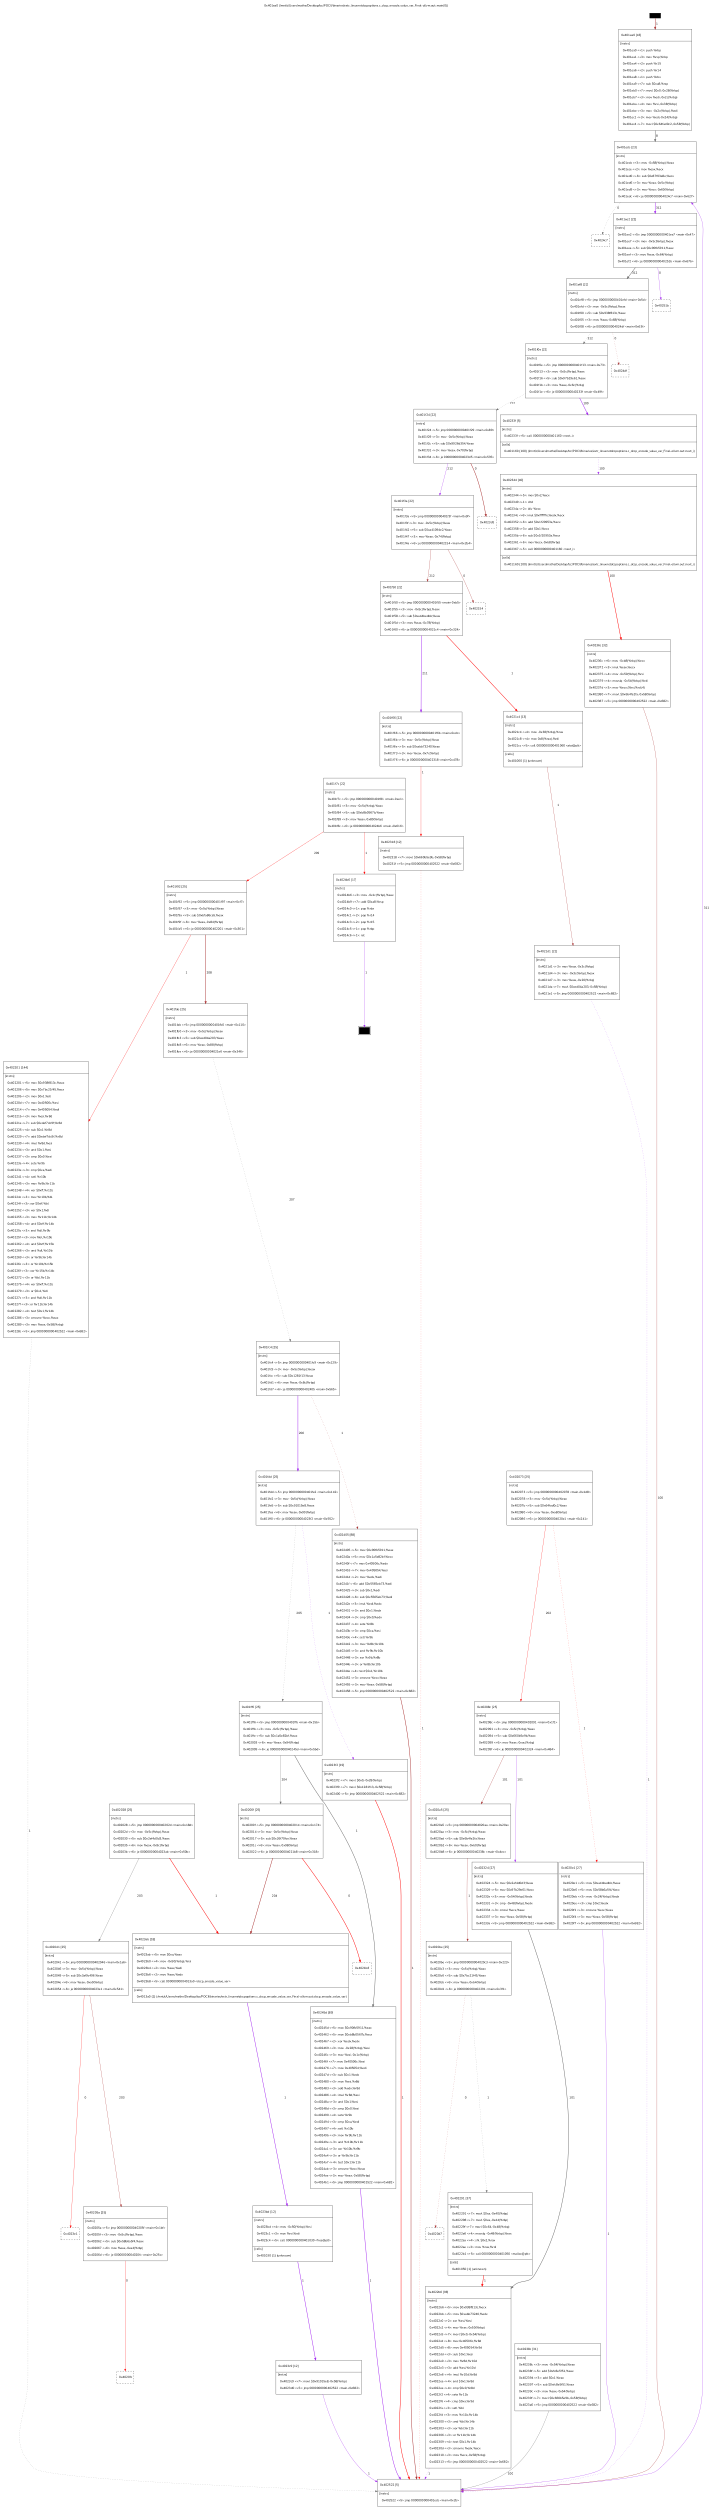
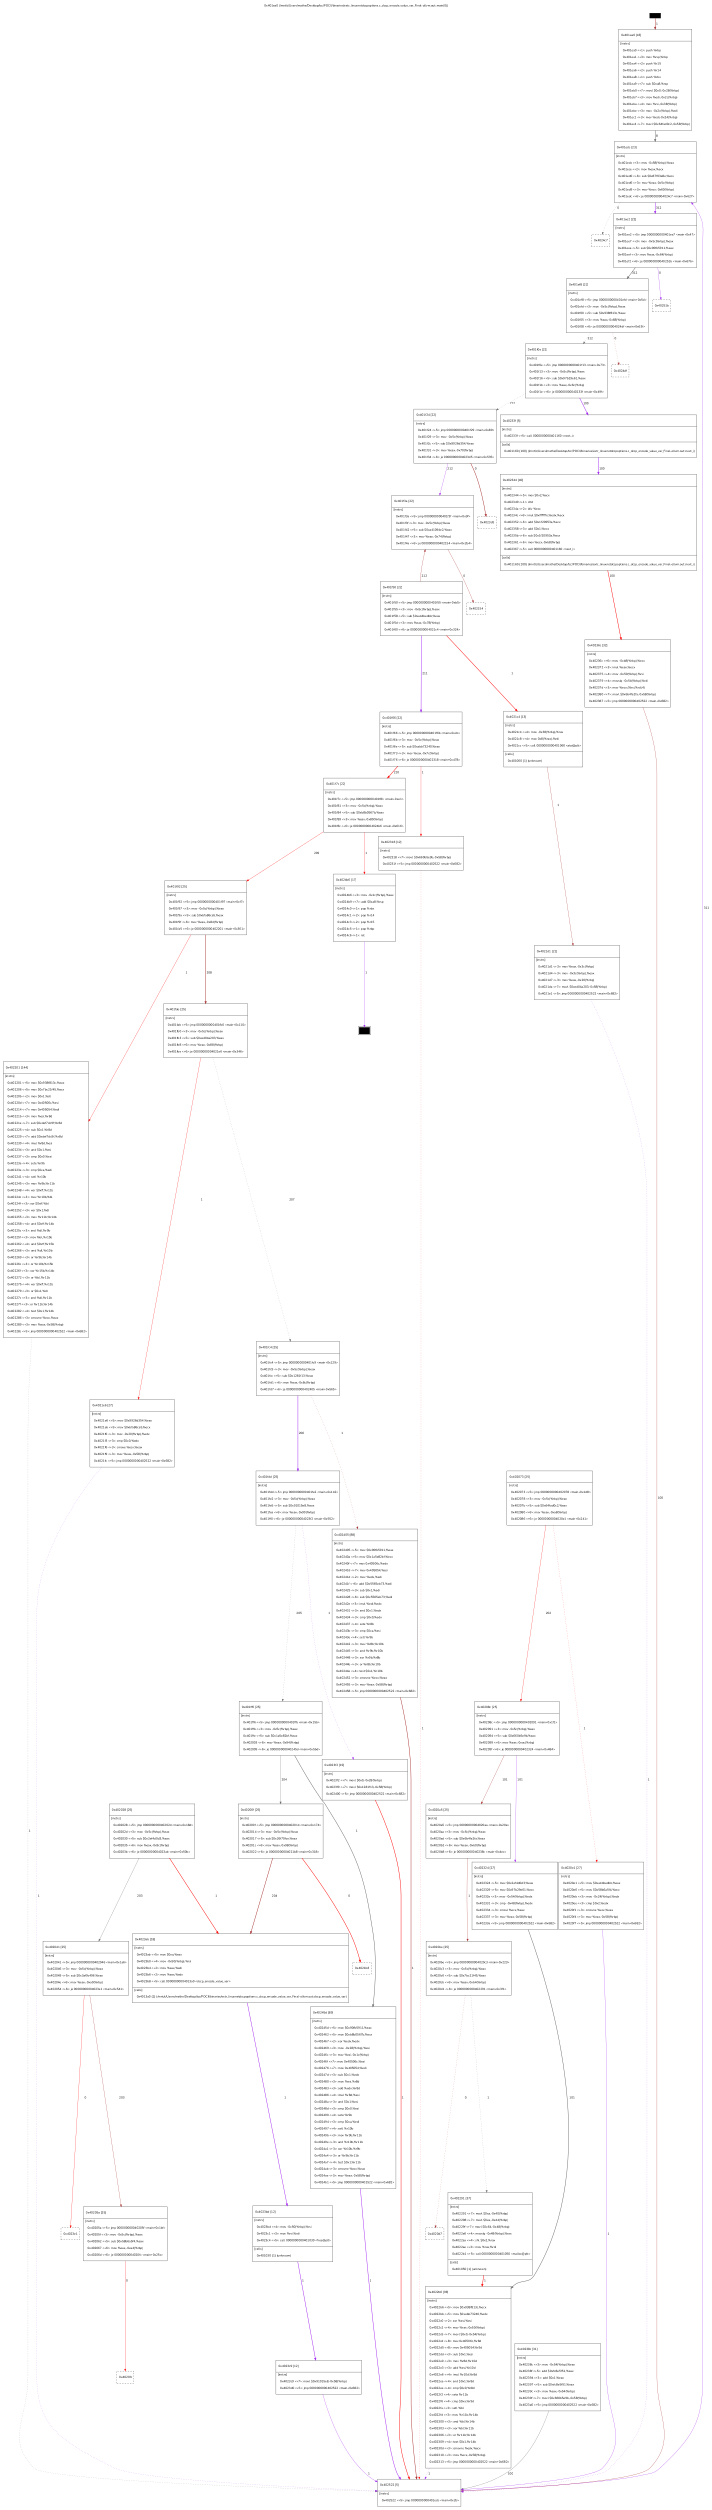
edge "0x40233f [5]" -> "0x402344 [40]": style dotted -> bold
edge "0x401f3a [22]" -> "0x401f50 [22]": reversed
edge "0x401f66 [22]" -> "0x401f7c [22]": added, label "210"
node "0x4021e6 [27]": added
